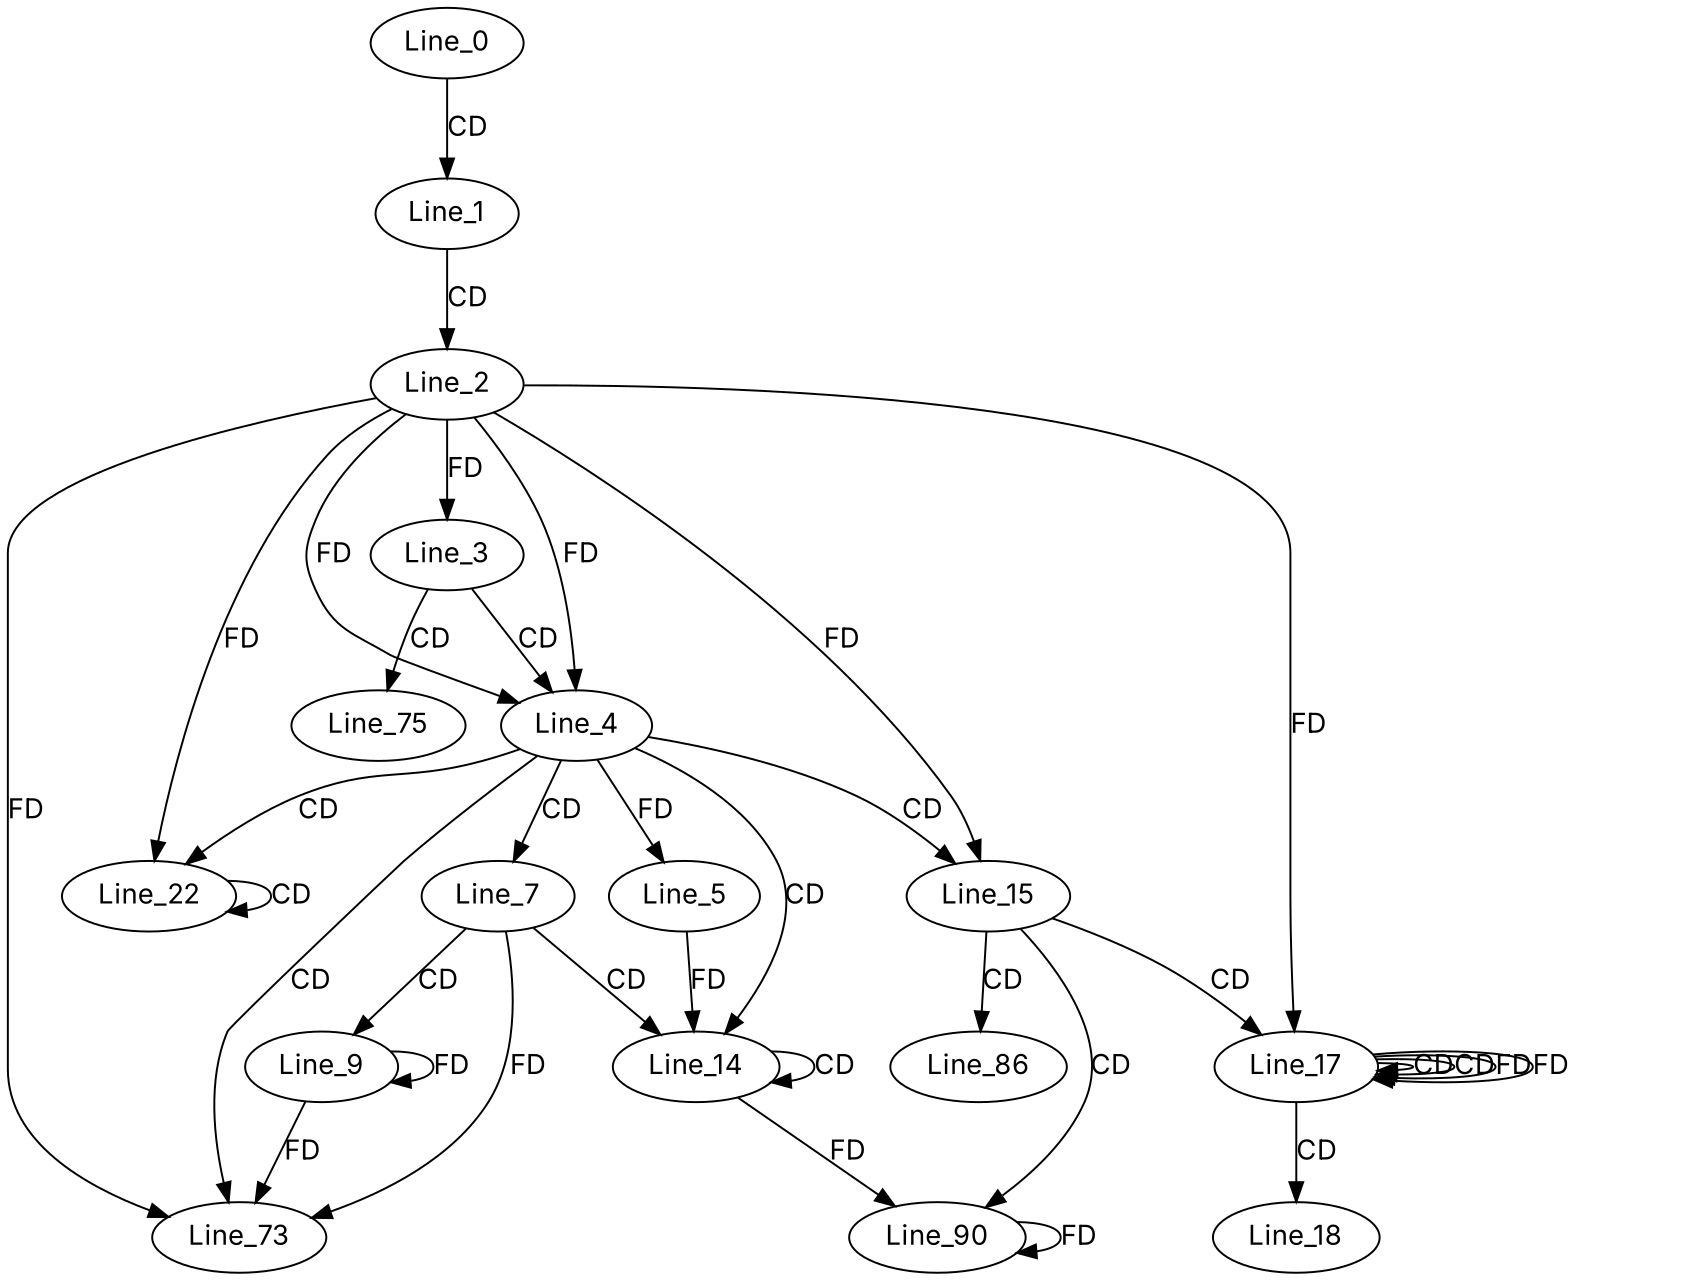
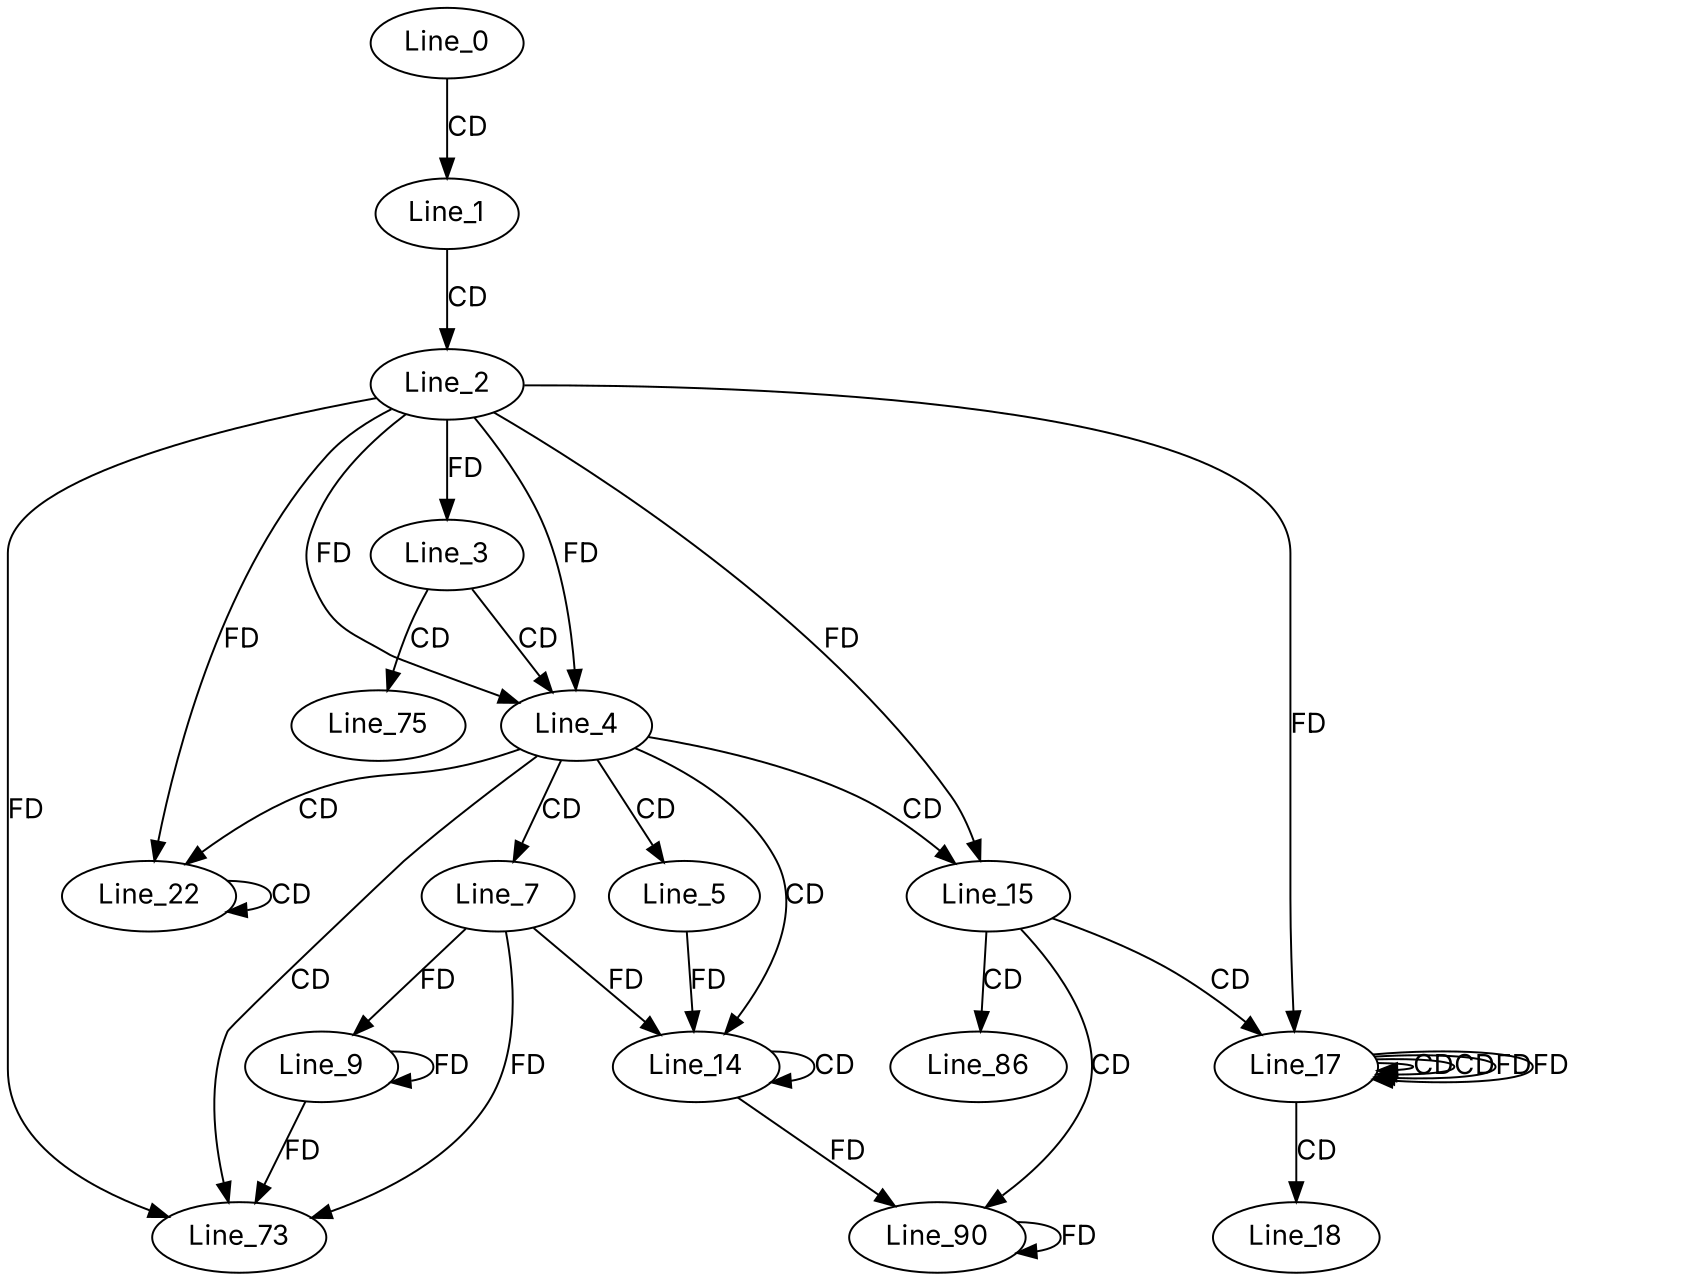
edge "Line_4" -> "Line_5": label "FD" -> "CD"
edge "Line_7" -> "Line_9": label "CD" -> "FD"
edge "Line_7" -> "Line_14": label "CD" -> "FD"
